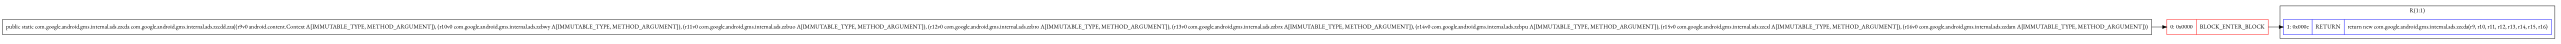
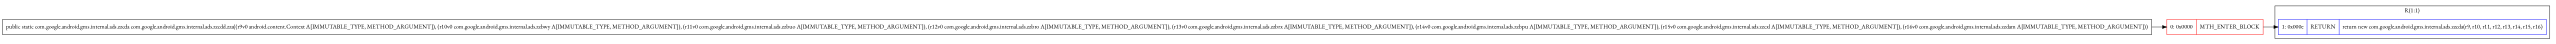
node "0: 0x0000": text "BLOCK_ENTER_BLOCK" -> "MTH_ENTER_BLOCK"
